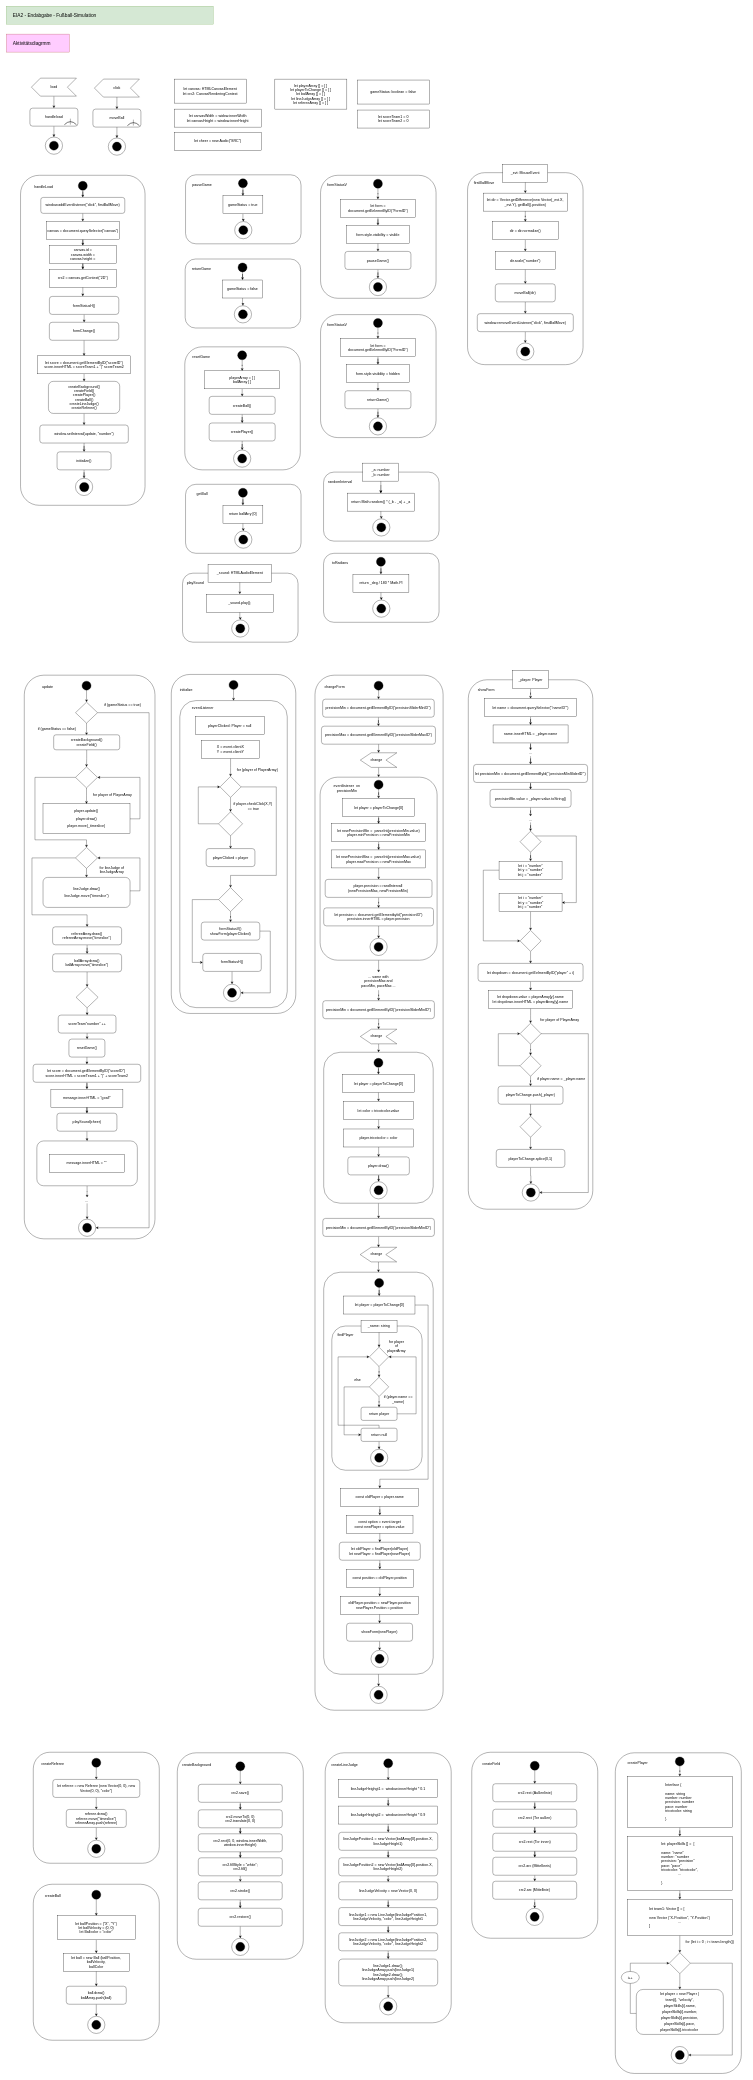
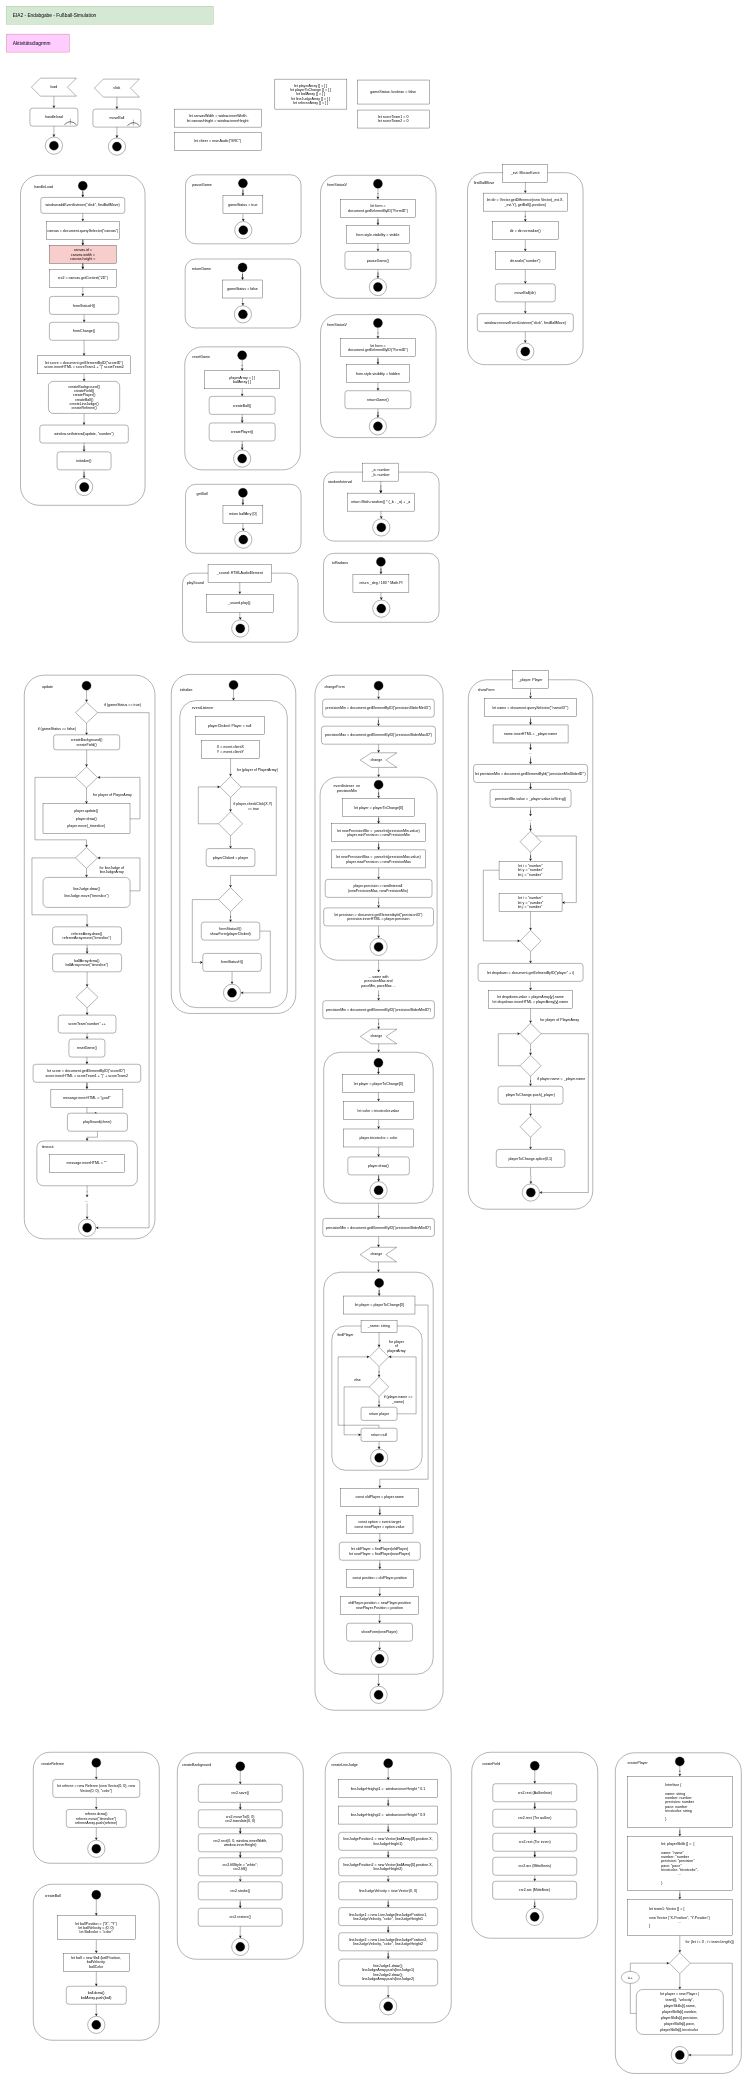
node "let canvas: HTMLCanvasElement let crc2: CanvasRenderingContext": removed
node "canvas.id = canvas.width = canvas.height =": fillcolor #ffffff -> #f8cecc
node "playSound(cheer)": moved (87, 1122) -> (97, 1122)
node "timeout": added
